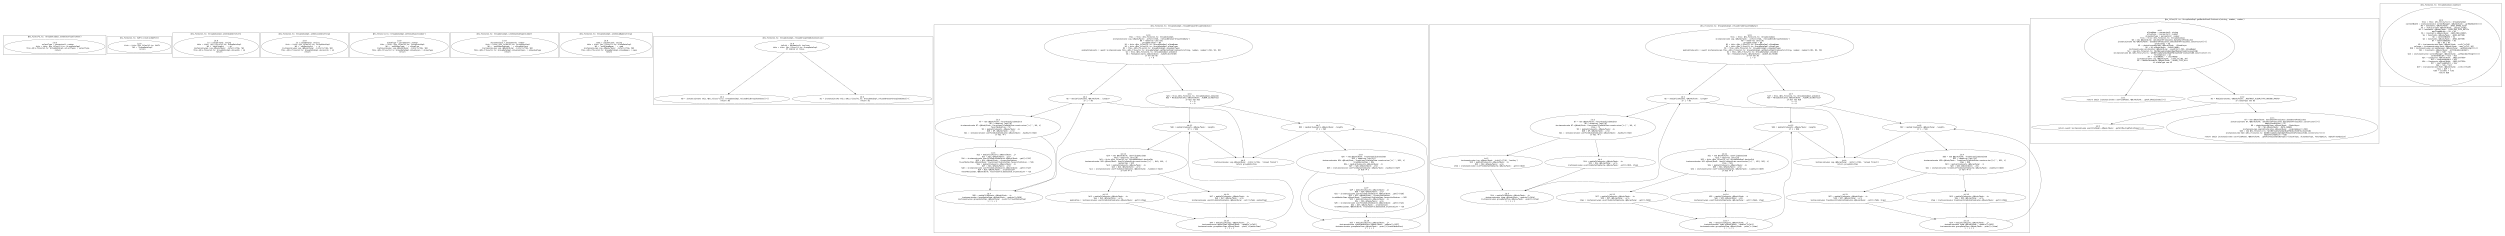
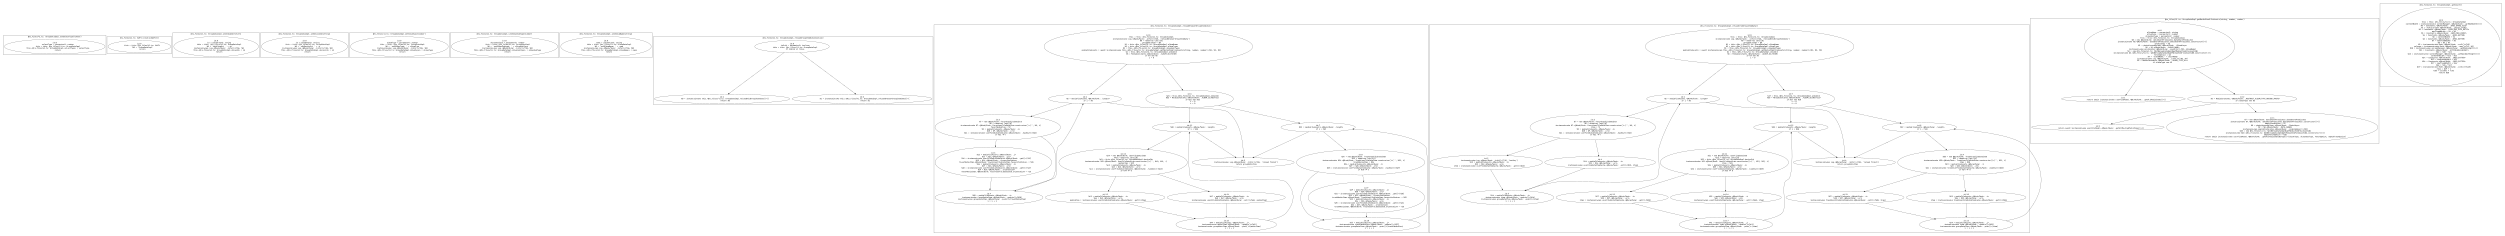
cluster "@ts_files/41.ts: GroupDataImpl.hasKey()": label "@ts_files/41.ts: GroupDataImpl.hasKey()" -> "@ts_files/41.ts: GroupDataImpl.getCount()"
